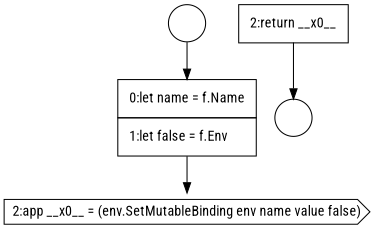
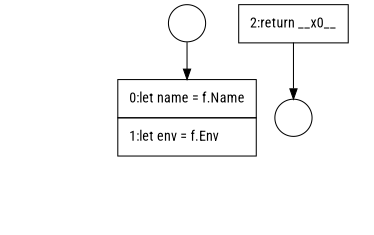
node "0:let name = f.Name": text "1:let false = f.Env" -> "1:let env = f.Env"
node "2:app __x0__ = (env.SetMutableBinding env name value false)": removed
